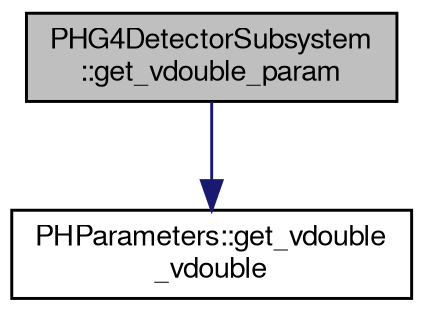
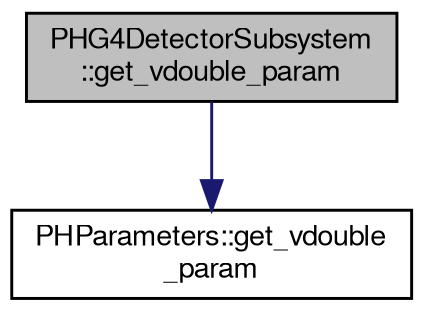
node "PHParameters::get_vdouble _vdouble": label "PHParameters::get_vdouble _vdouble" -> "PHParameters::get_vdouble _param"
